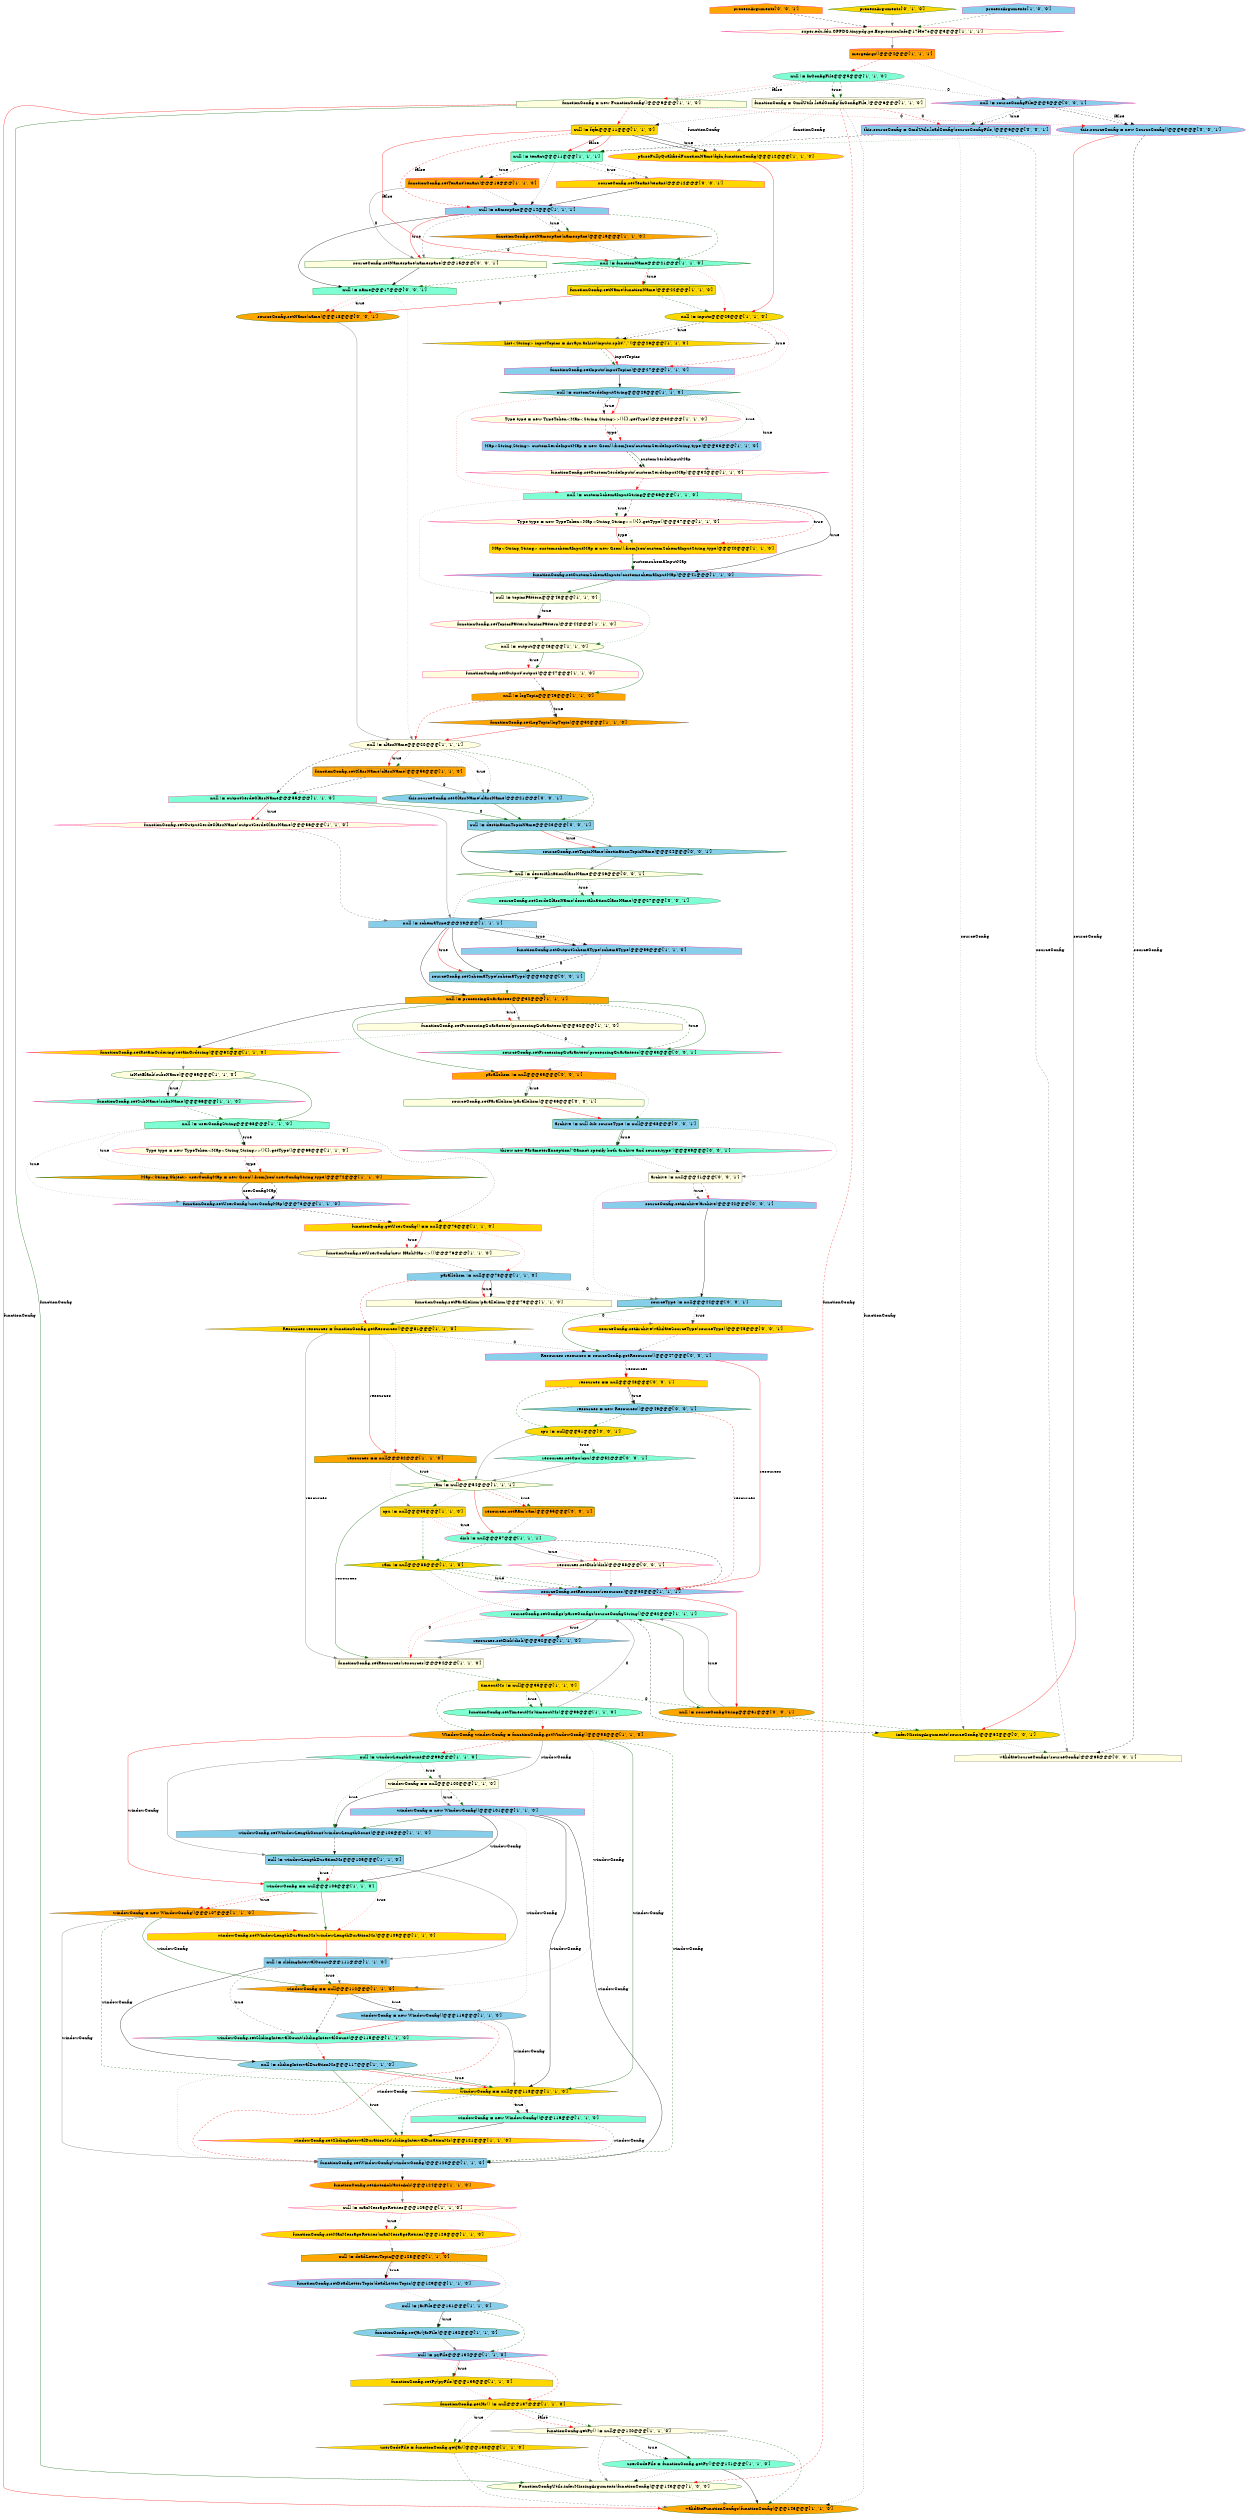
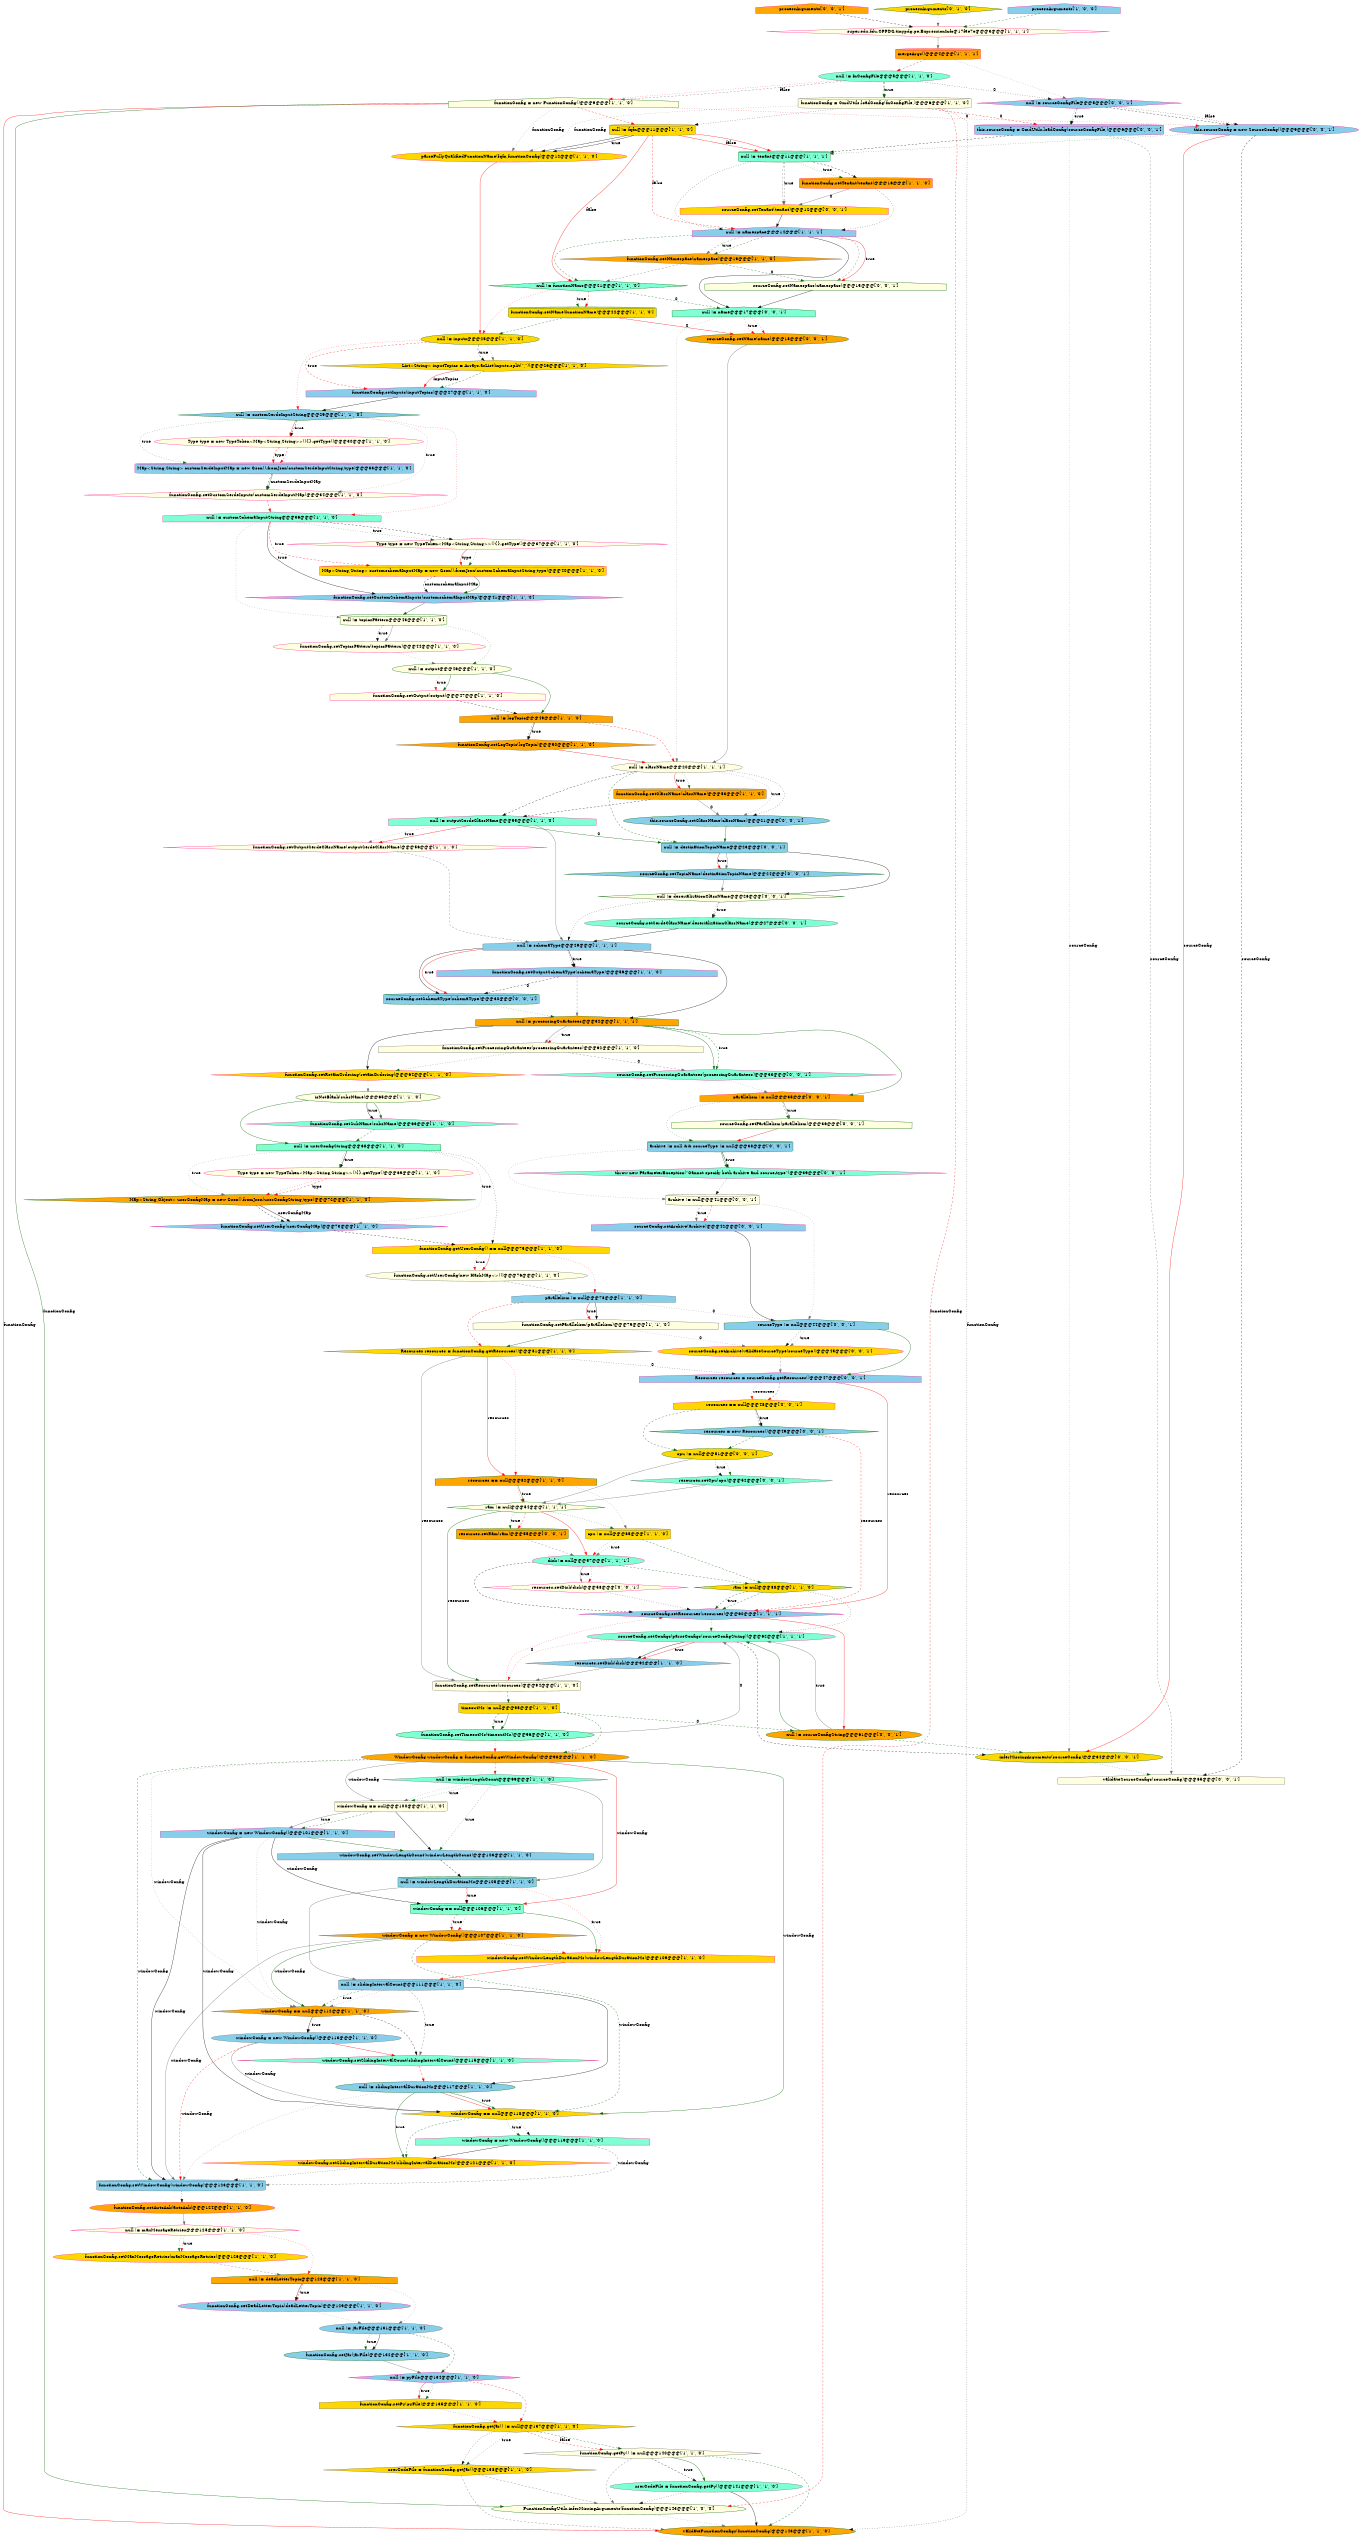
edge "functionConfig.setTenant(tenant)@@@16@@@['1', '1', '0']" -> "sourceConfig.setNamespace(namespace)@@@15@@@['0', '0', '1']": now "functionConfig.setTenant(tenant)@@@16@@@['1', '1', '0']" -> "sourceConfig.setTenant(tenant)@@@12@@@['0', '0', '1']"
edge "null != schemaType@@@29@@@['1', '1', '1']" -> "null != deserializationClassName@@@26@@@['0', '0', '1']": reversed
edge "windowConfig = new WindowConfig()@@@101@@@['1', '1', '0']" -> "windowConfig = new WindowConfig()@@@113@@@['1', '1', '0']": now "windowConfig = new WindowConfig()@@@101@@@['1', '1', '0']" -> "windowConfig == null@@@112@@@['1', '1', '0']"
